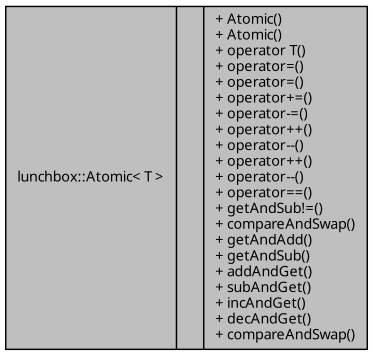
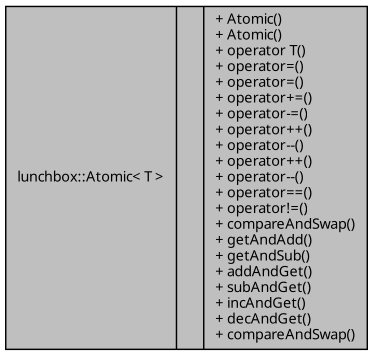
node "lunchbox::Atomic< T >": text "+ getAndSub!=()" -> "+ operator!=()"
